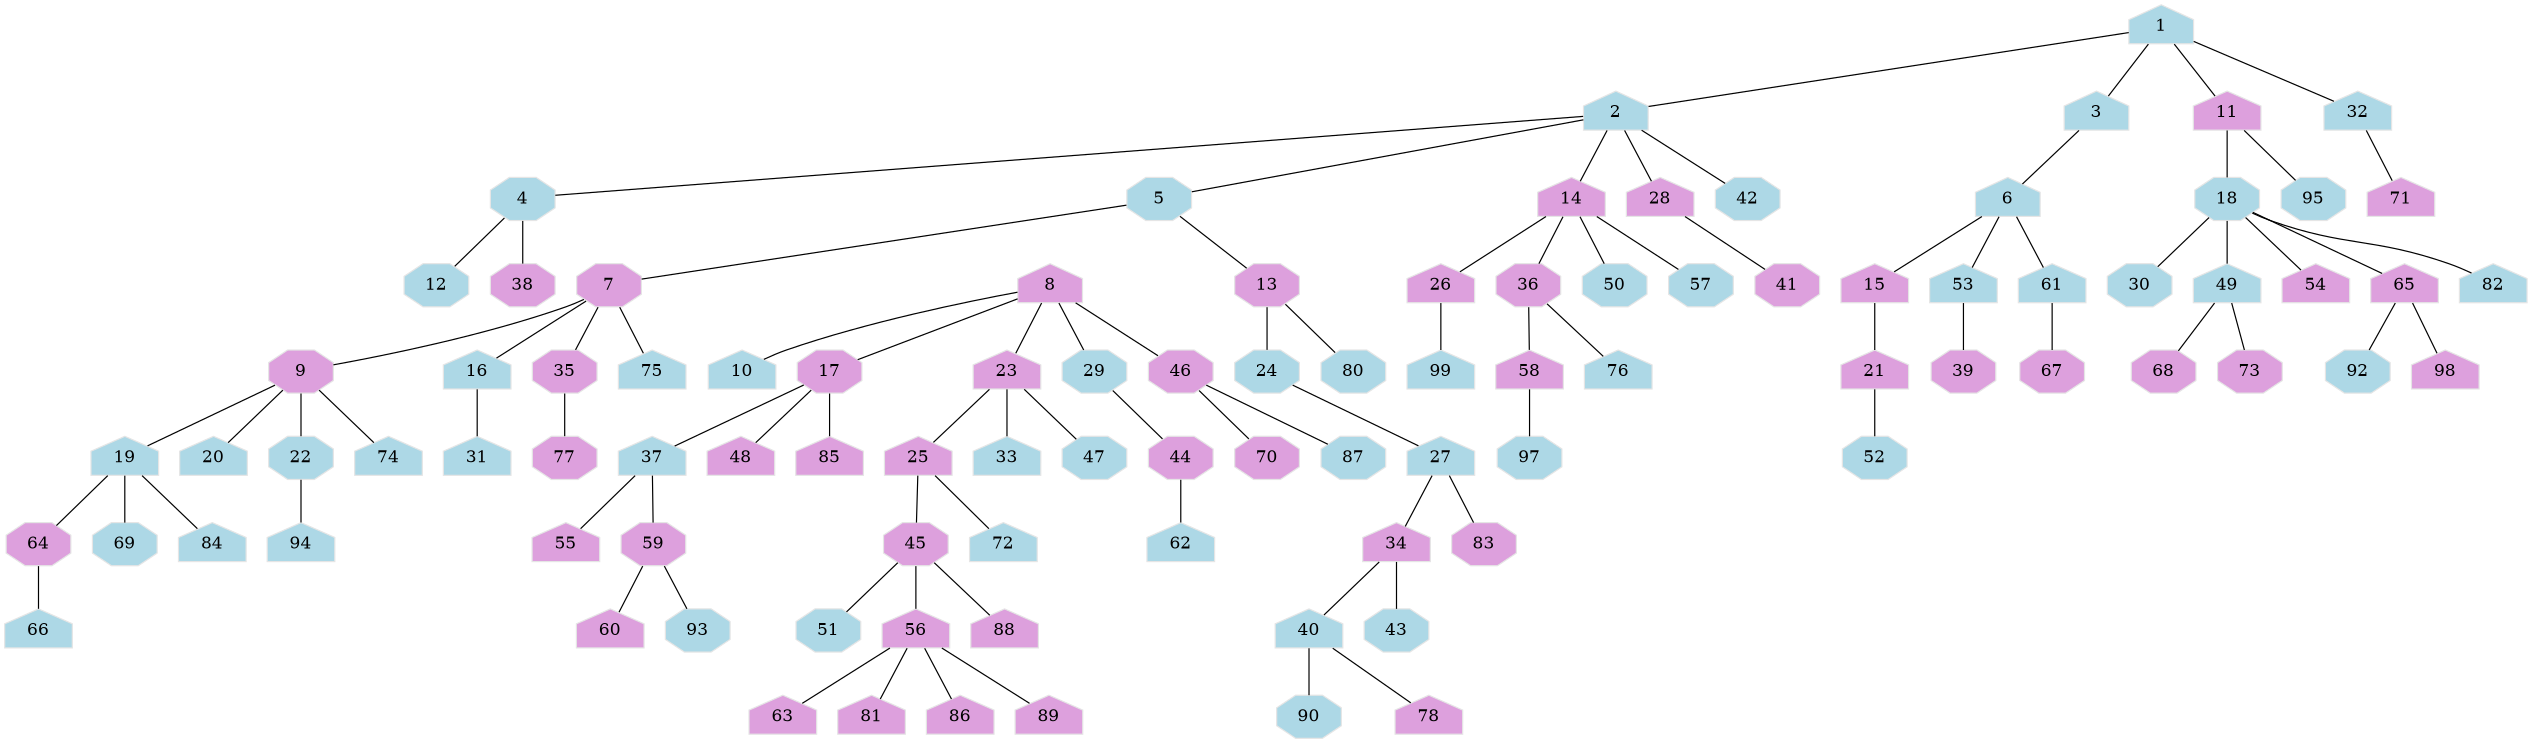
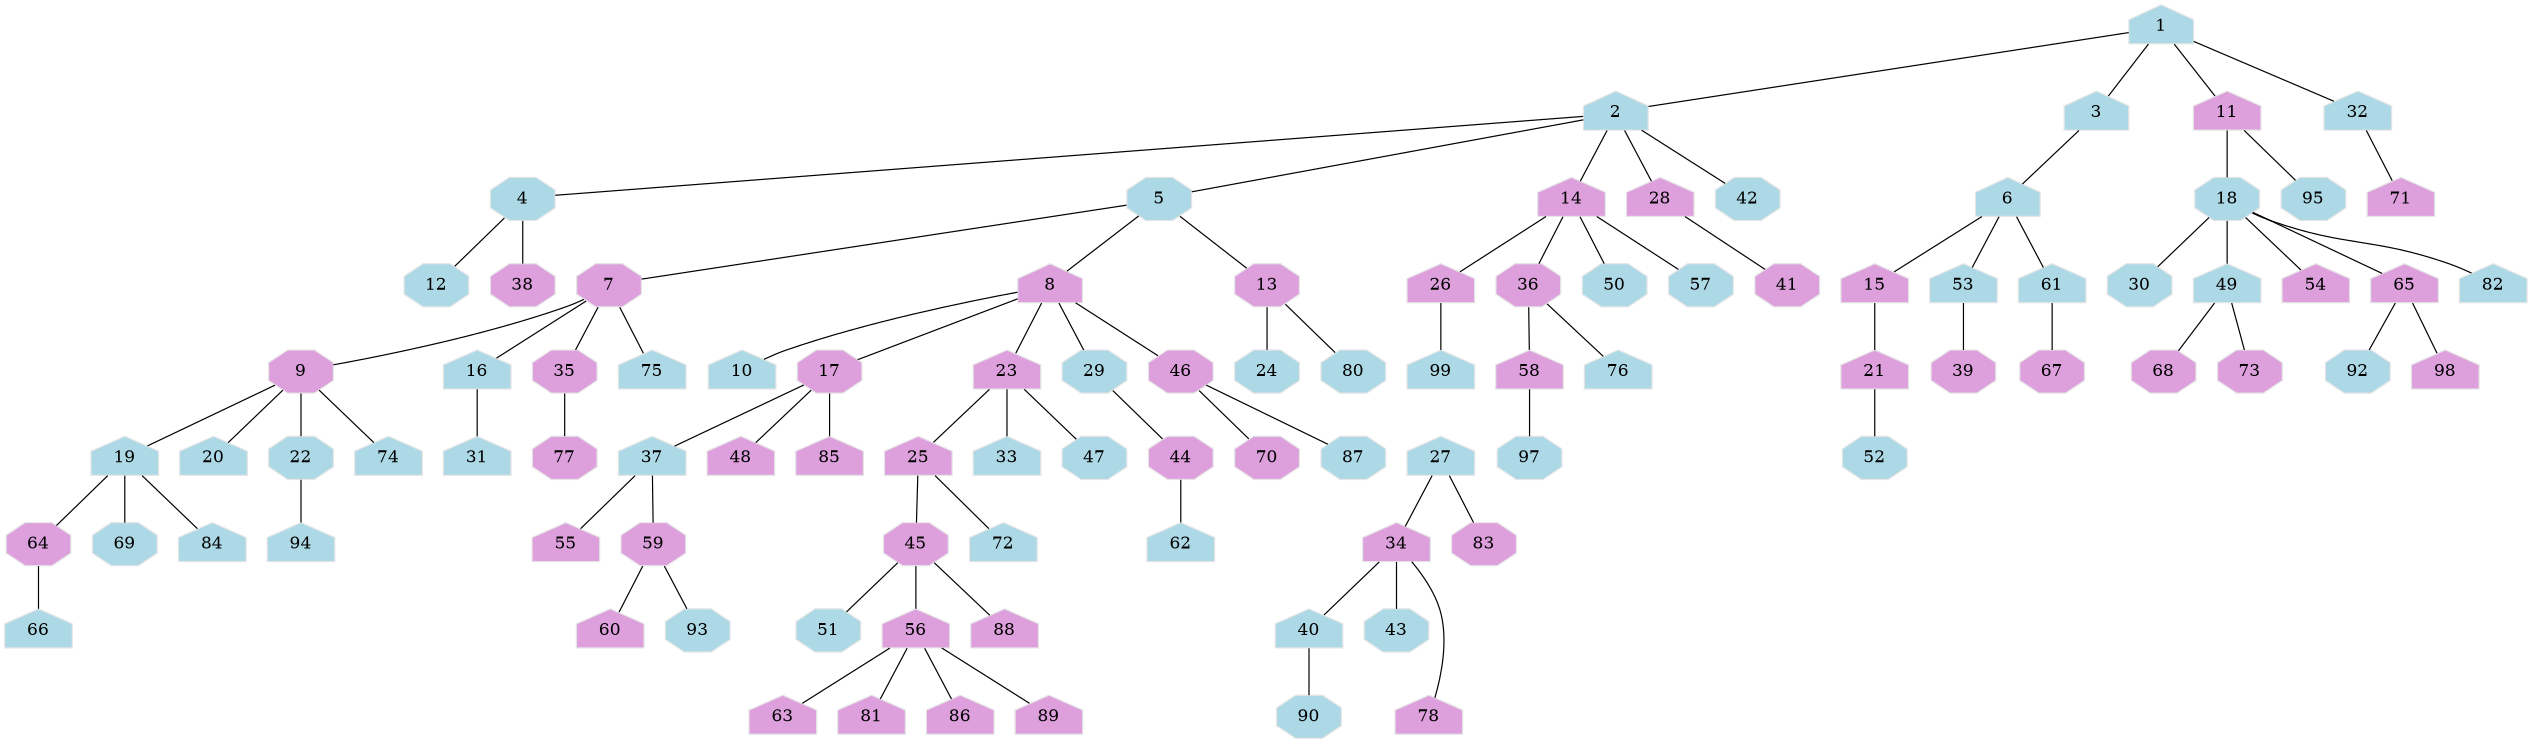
edge "5" -- "8": added
edge "24" -- "27": removed
edge "40" -- "78": now "34" -- "78"
